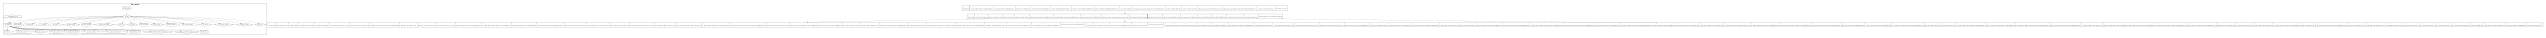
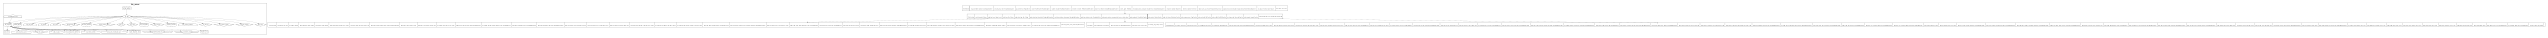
node "StorageConfig": text "pub future_poll_size: usize" -> "pub future_rotation_size: usize"
